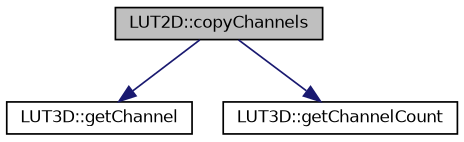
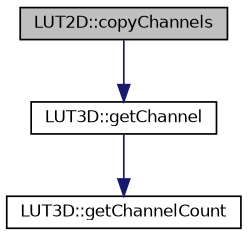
edge "LUT2D::copyChannels" -> "LUT3D::getChannelCount": now "LUT3D::getChannel" -> "LUT3D::getChannelCount"
